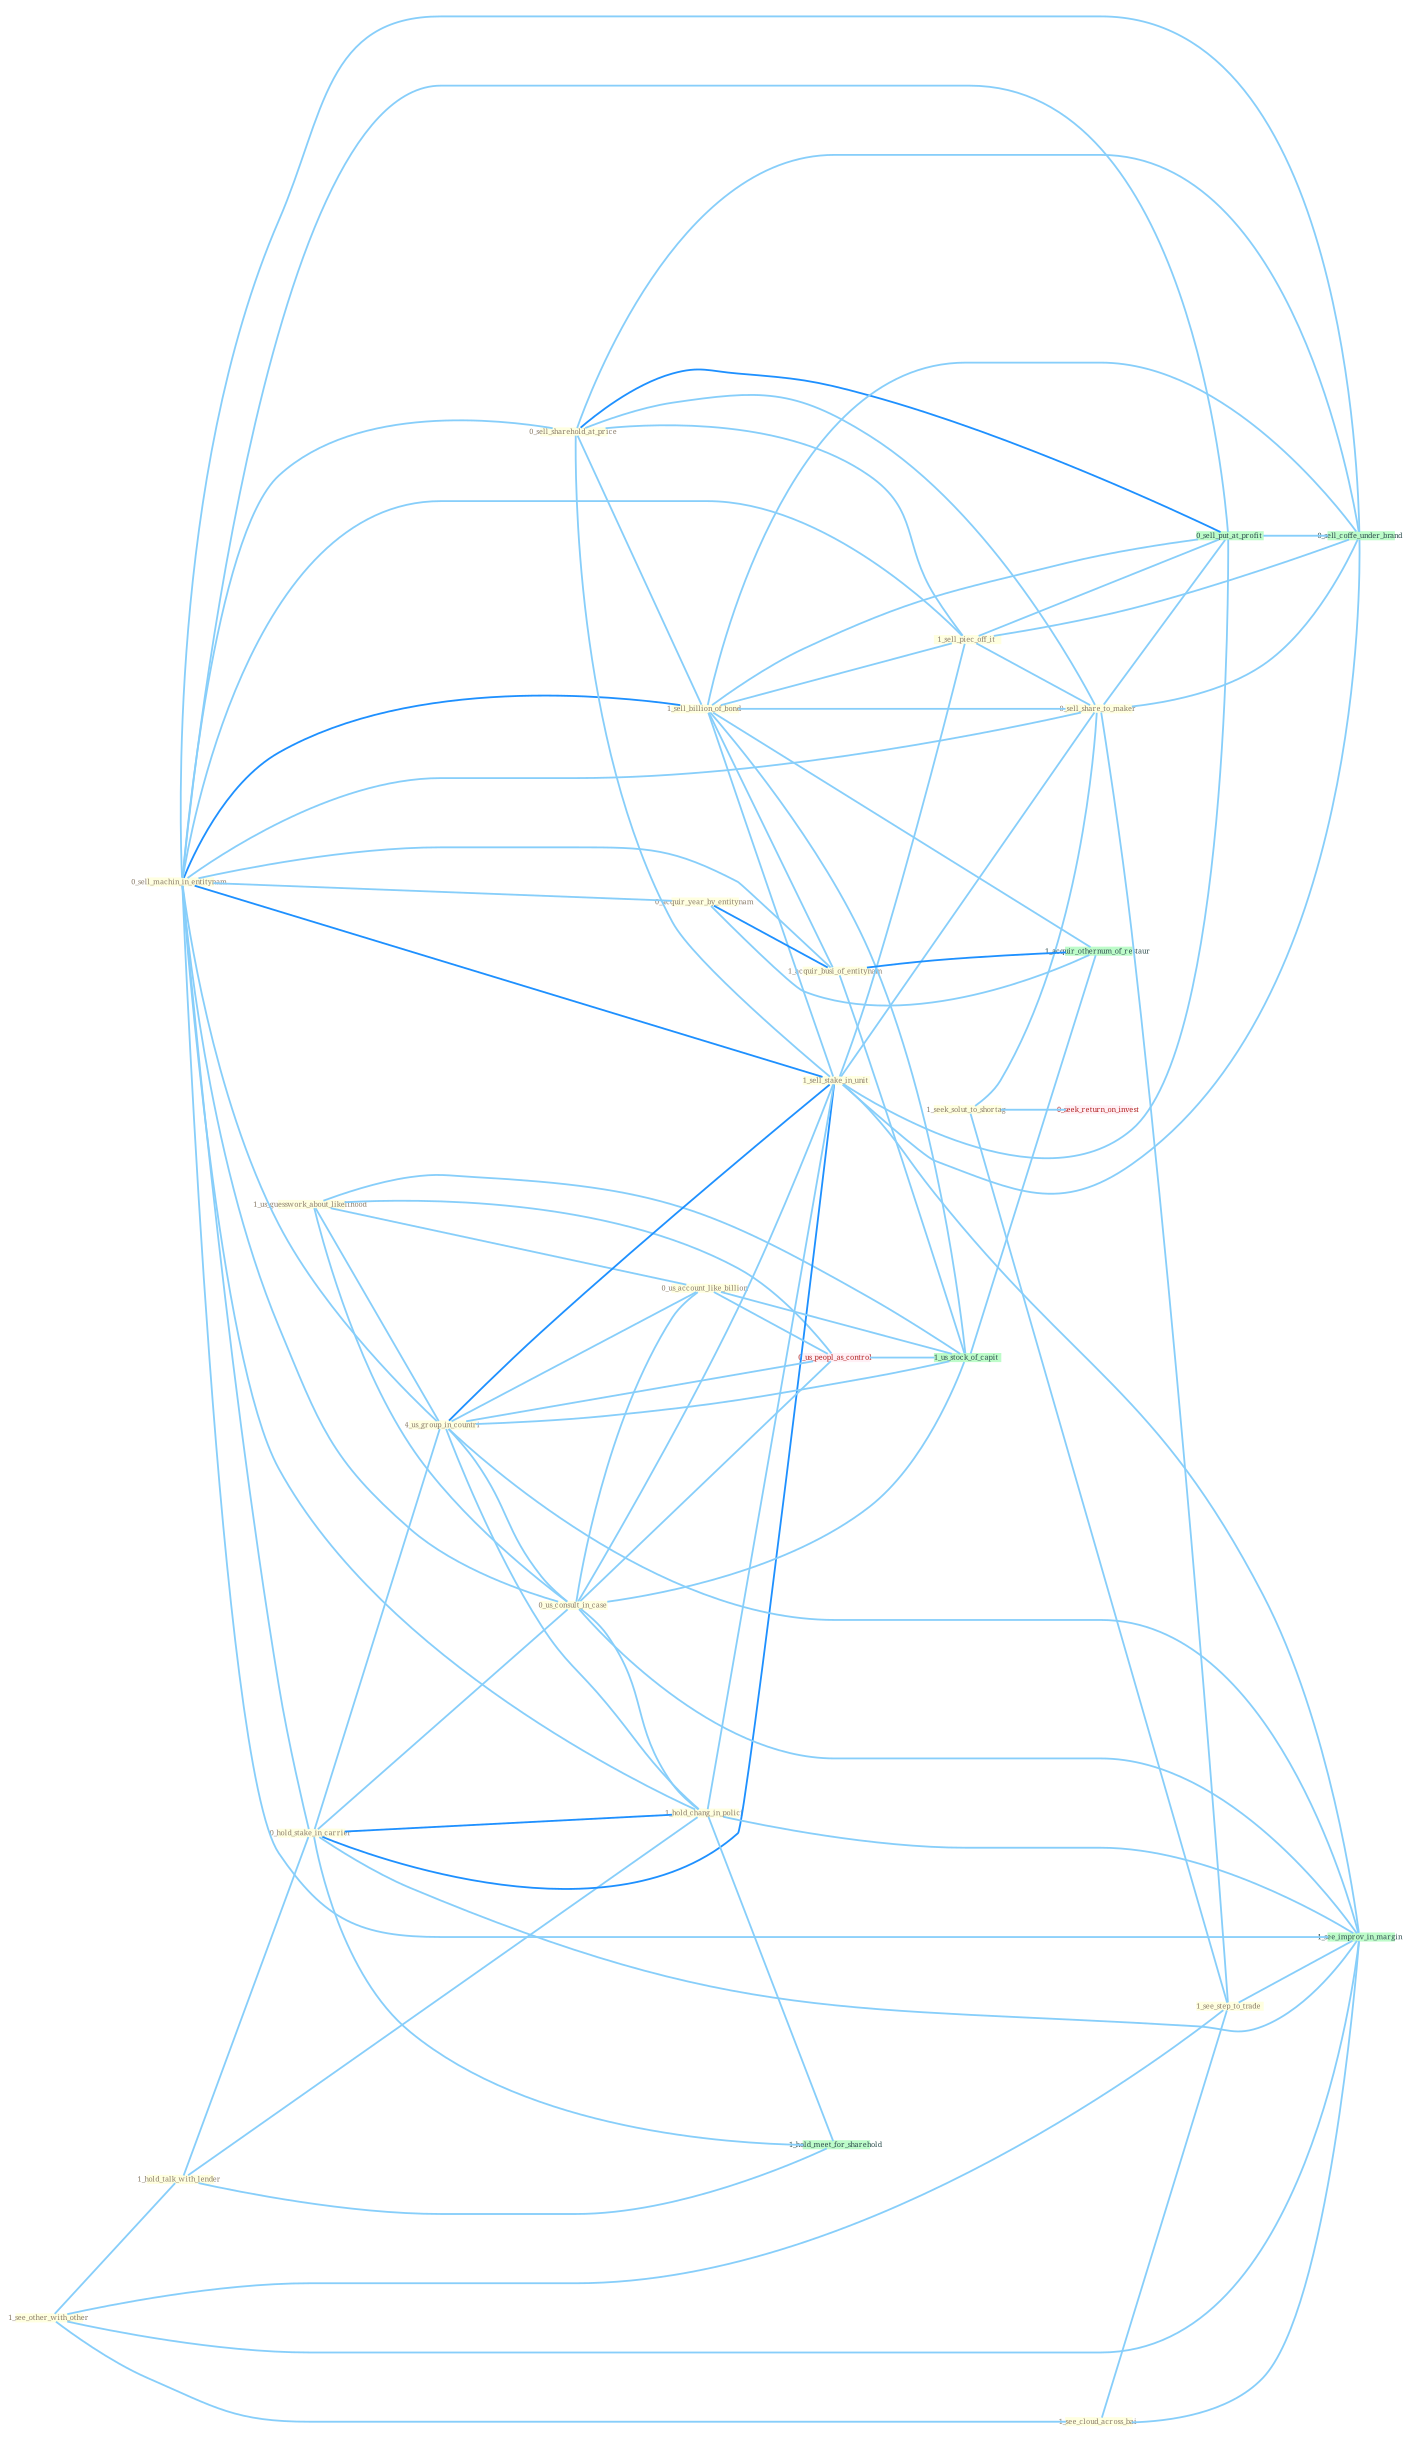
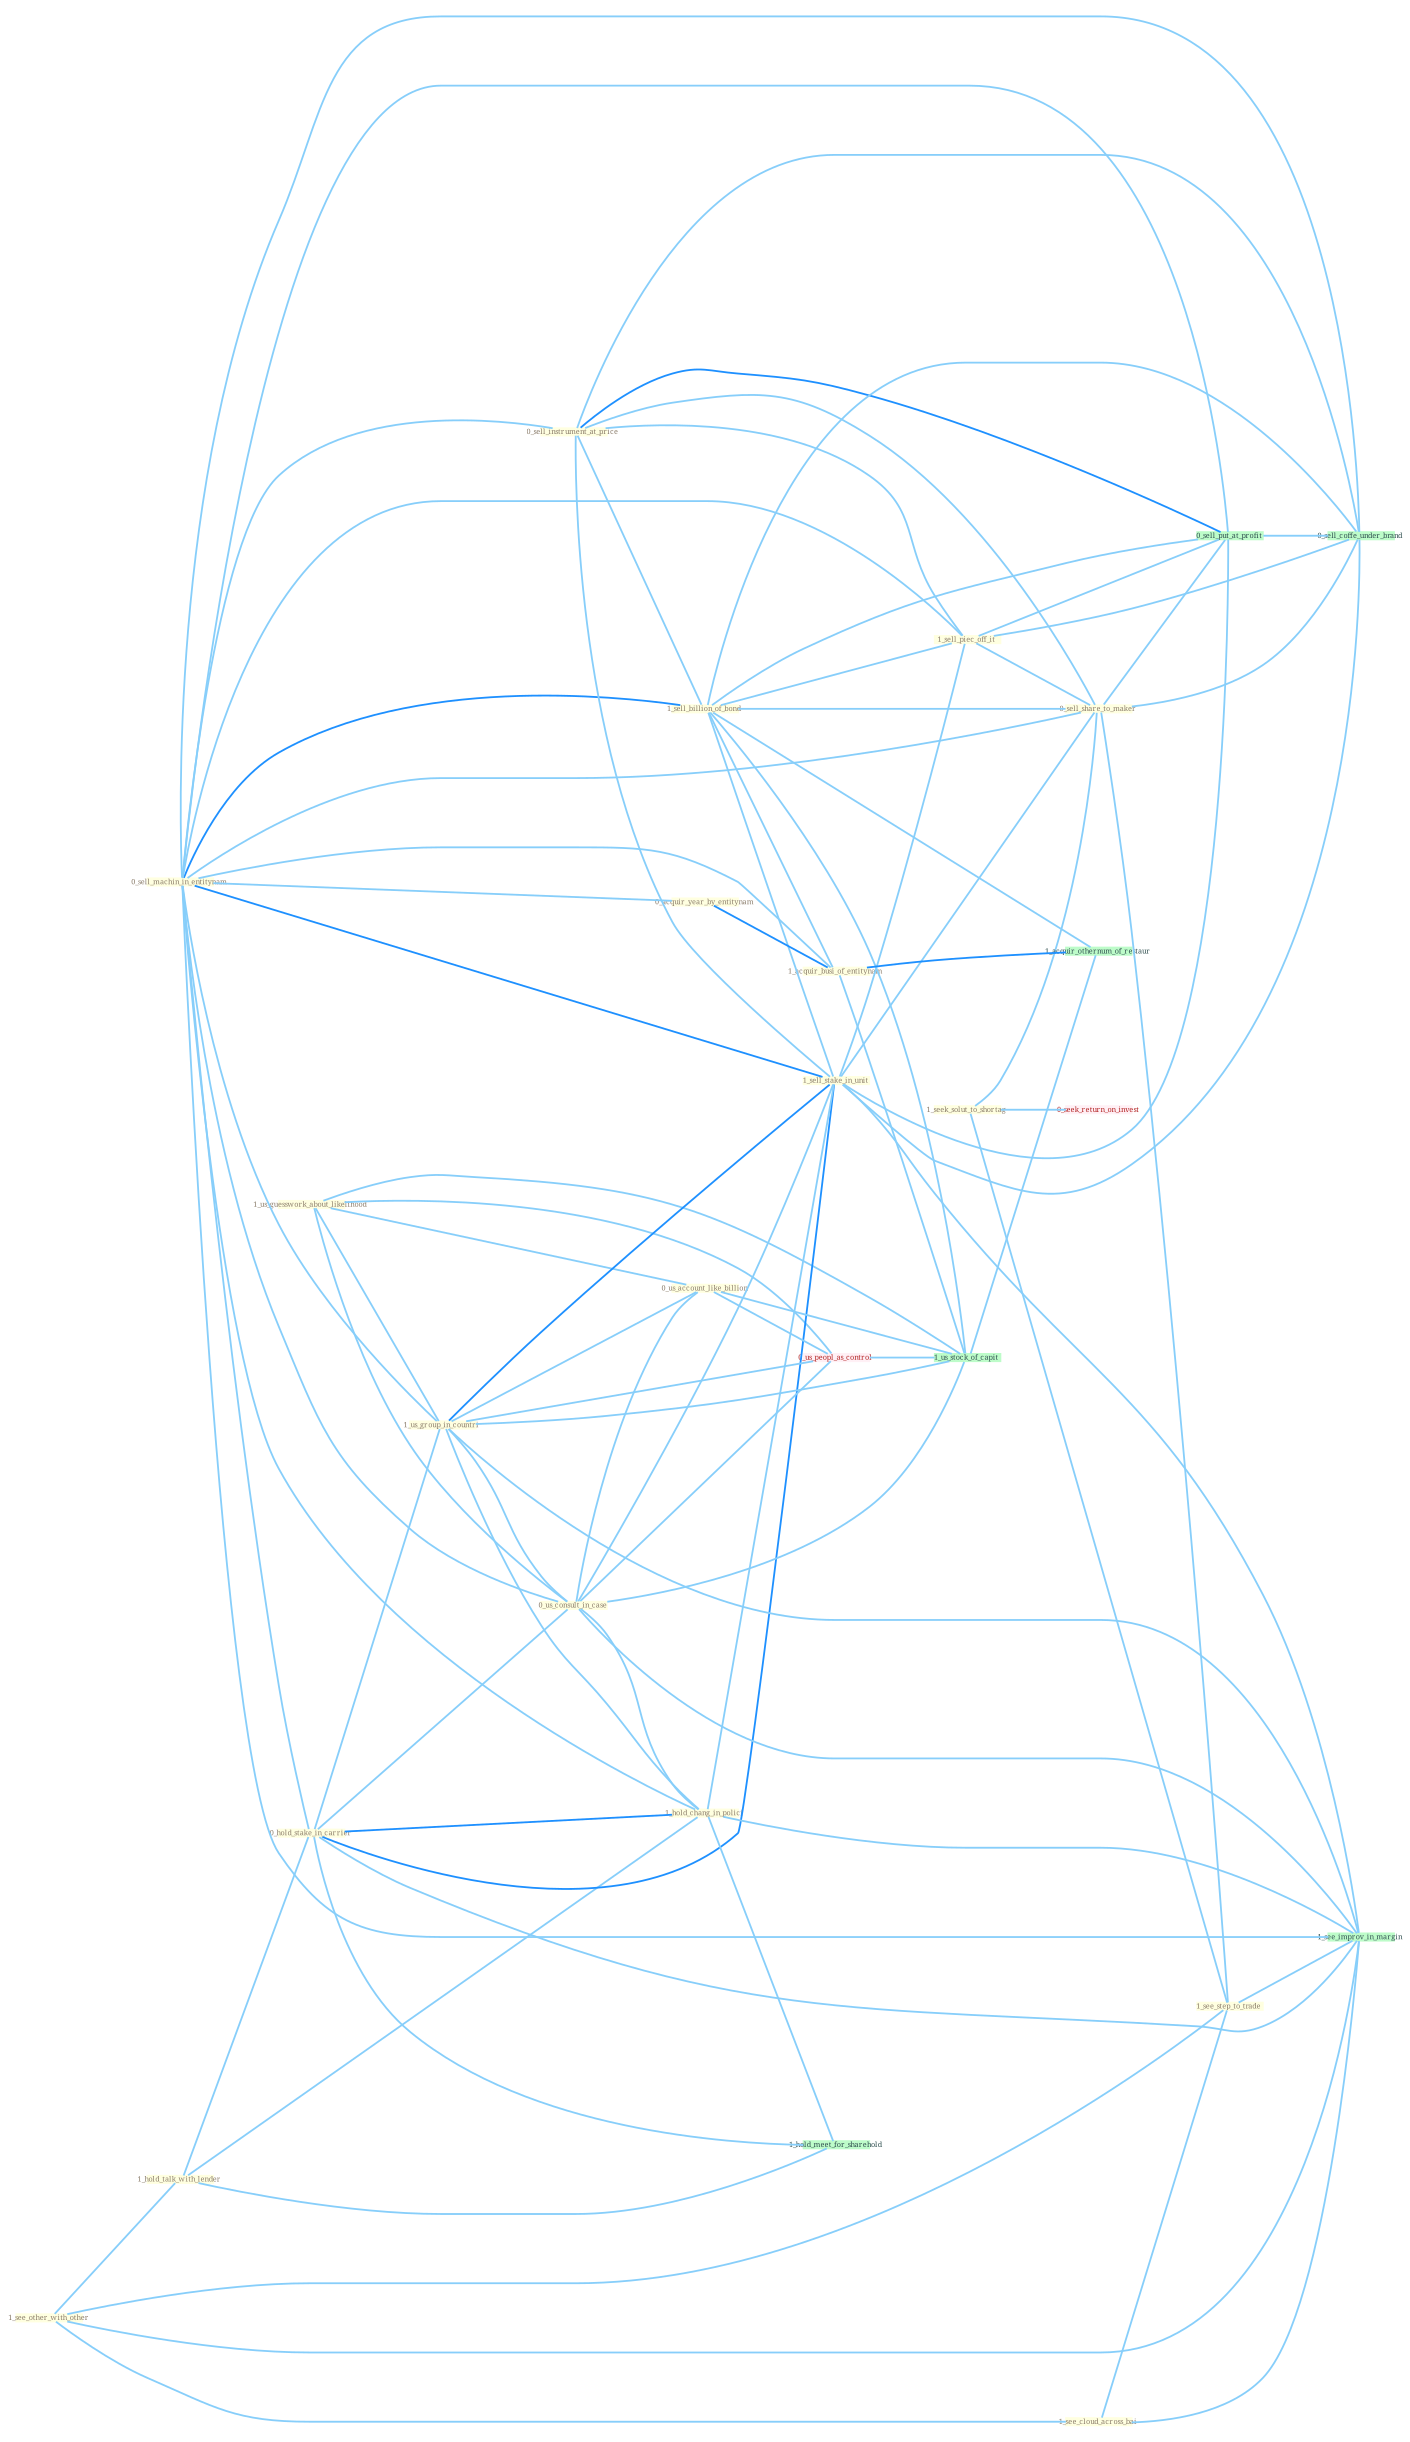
node "0_sell_sharehold_at_price": label "0_sell_sharehold_at_price" -> "0_sell_instrument_at_price"
edge "0_acquir_year_by_entitynam" -- "1_acquir_othernum_of_restaur": removed
node "4_us_group_in_countri": label "4_us_group_in_countri" -> "1_us_group_in_countri"
